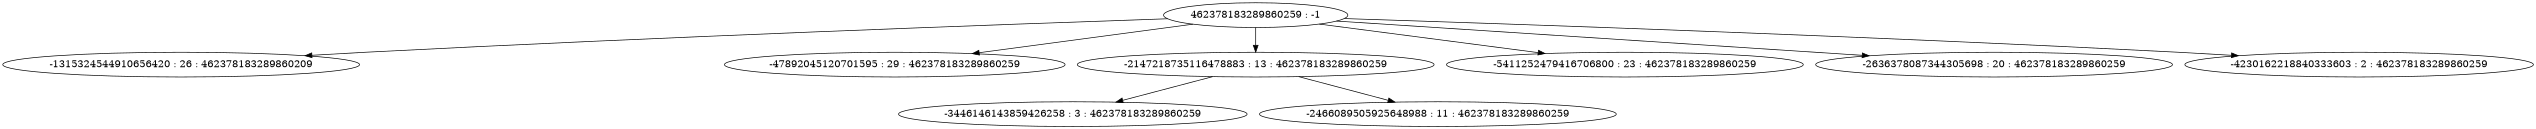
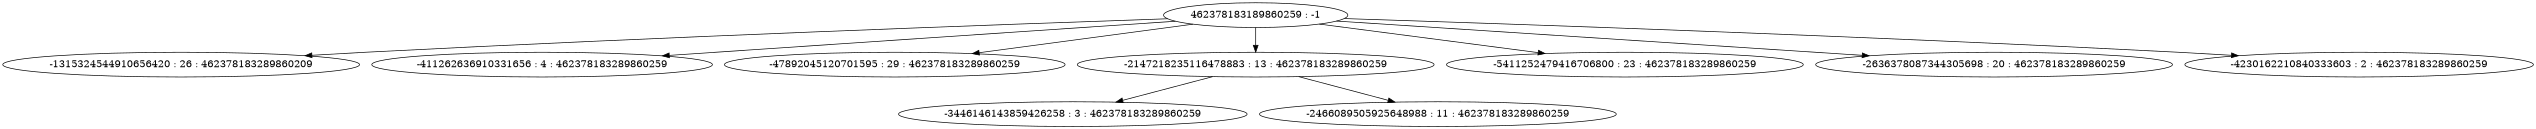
node "462378183289860259 : -1": label "462378183289860259 : -1" -> "462378183189860259 : -1"
node "-411262636910331656 : 4 : 462378183289860259": added
node "-2147218735116478883 : 13 : 462378183289860259": label "-2147218735116478883 : 13 : 462378183289860259" -> "-2147218235116478883 : 13 : 462378183289860259"
node "-4230162218840333603 : 2 : 462378183289860259": label "-4230162218840333603 : 2 : 462378183289860259" -> "-4230162210840333603 : 2 : 462378183289860259"
